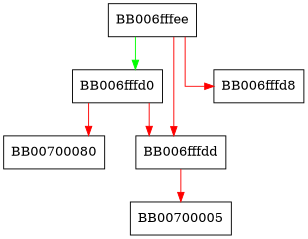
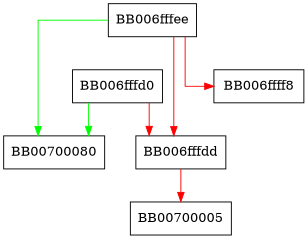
edge "BB006fffee" -> "BB006fffd0": now "BB006fffee" -> "BB00700080"
node "BB006fffd8": label "BB006fffd8" -> "BB006ffff8"
edge "BB006fffd0" -> "BB00700080": color red -> green
